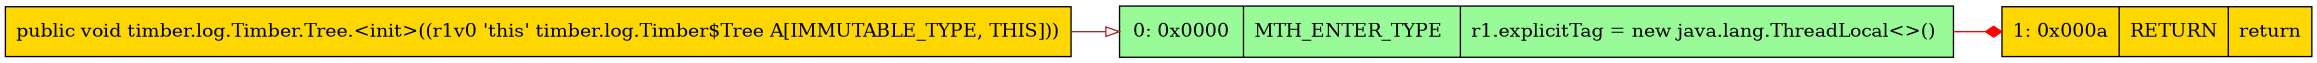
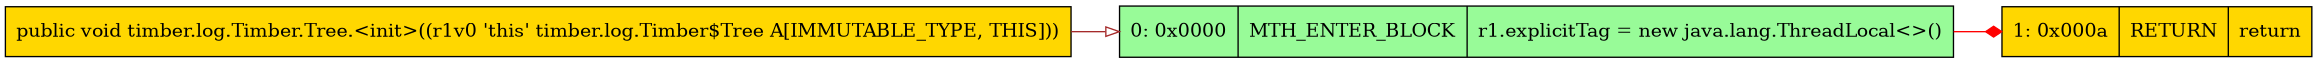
node "0: 0x0000": text "MTH_ENTER_TYPE" -> "MTH_ENTER_BLOCK"
